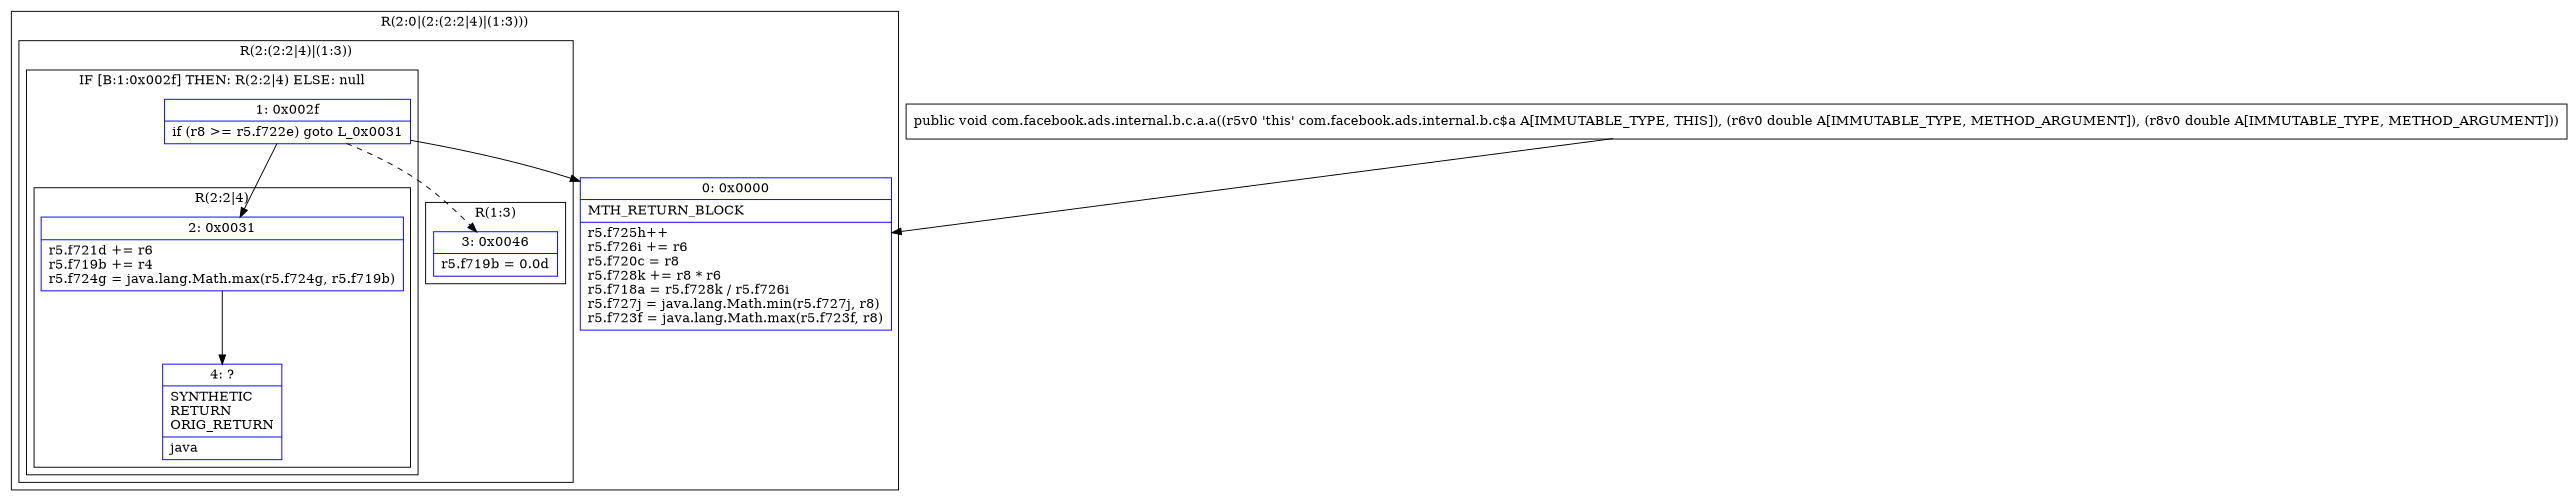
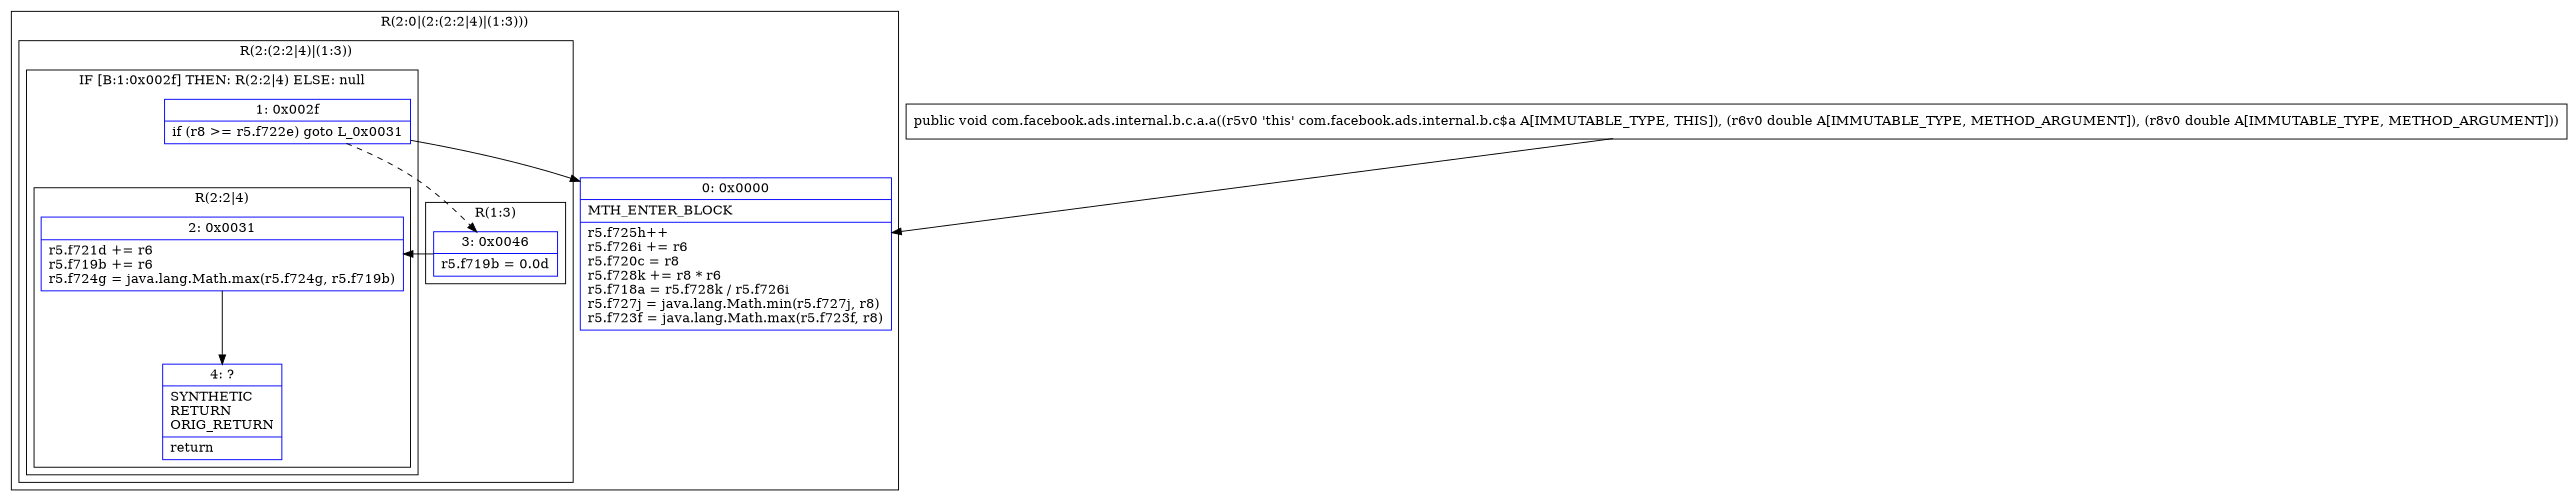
edge "1: 0x002f" -> "2: 0x0031": now "3: 0x0046" -> "2: 0x0031"
node "0: 0x0000": text "MTH_RETURN_BLOCK" -> "MTH_ENTER_BLOCK"
node "2: 0x0031": text "r5.f719b += r4" -> "r5.f719b += r6"
node "4: ?": text "java" -> "return"
